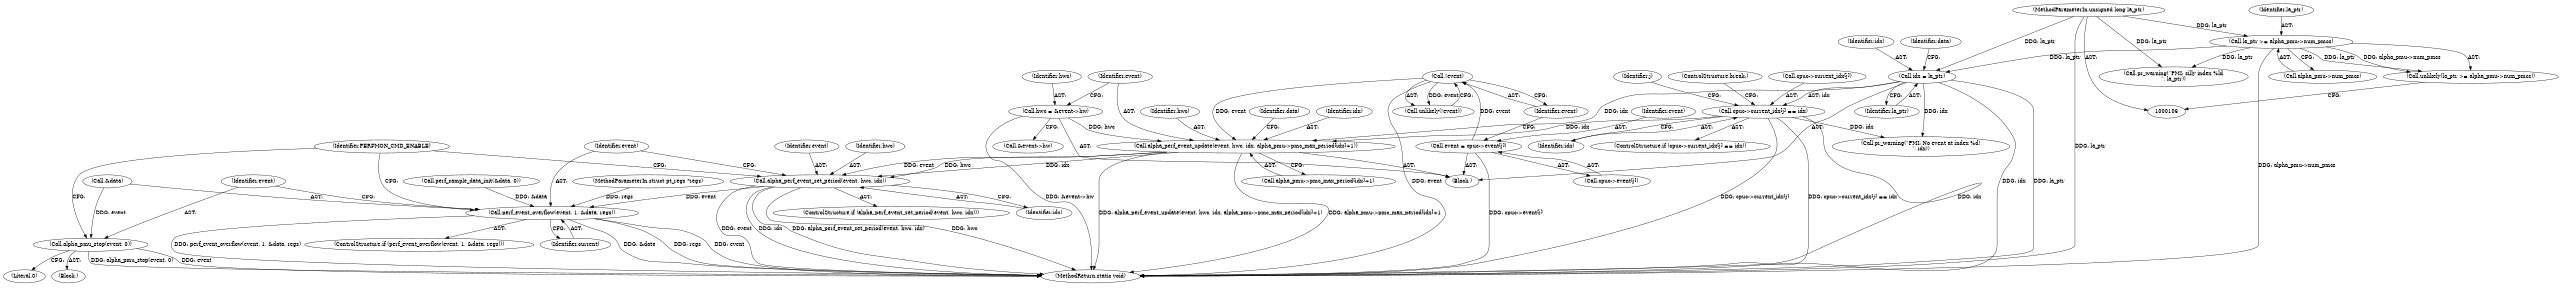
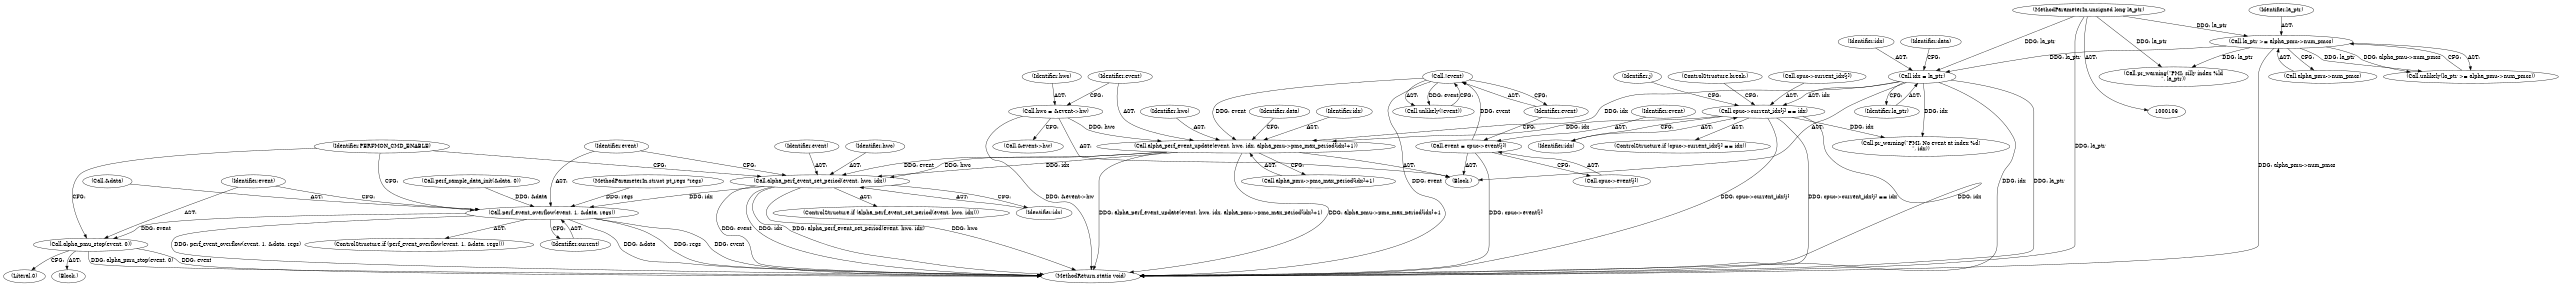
edge "(Call,unlikely(la_ptr >= alpha_pmu->num_pmcs))" -> "1000106": now "(Call,unlikely(la_ptr >= alpha_pmu->num_pmcs))" -> "(Call,la_ptr >= alpha_pmu->num_pmcs)"
edge "(Call,event = cpuc->event[j])" -> "(Call,cpuc->event[j])": label "AST: " -> "CFG: "
edge "(Call,alpha_perf_event_set_period(event, hwc, idx))" -> "(Call,perf_event_overflow(event, 1, &data, regs))": label "DDG: event" -> "DDG: idx"
edge "(Call,&data)" -> "(Call,alpha_pmu_stop(event, 0))": now "(Call,perf_event_overflow(event, 1, &data, regs))" -> "(Call,alpha_pmu_stop(event, 0))"
